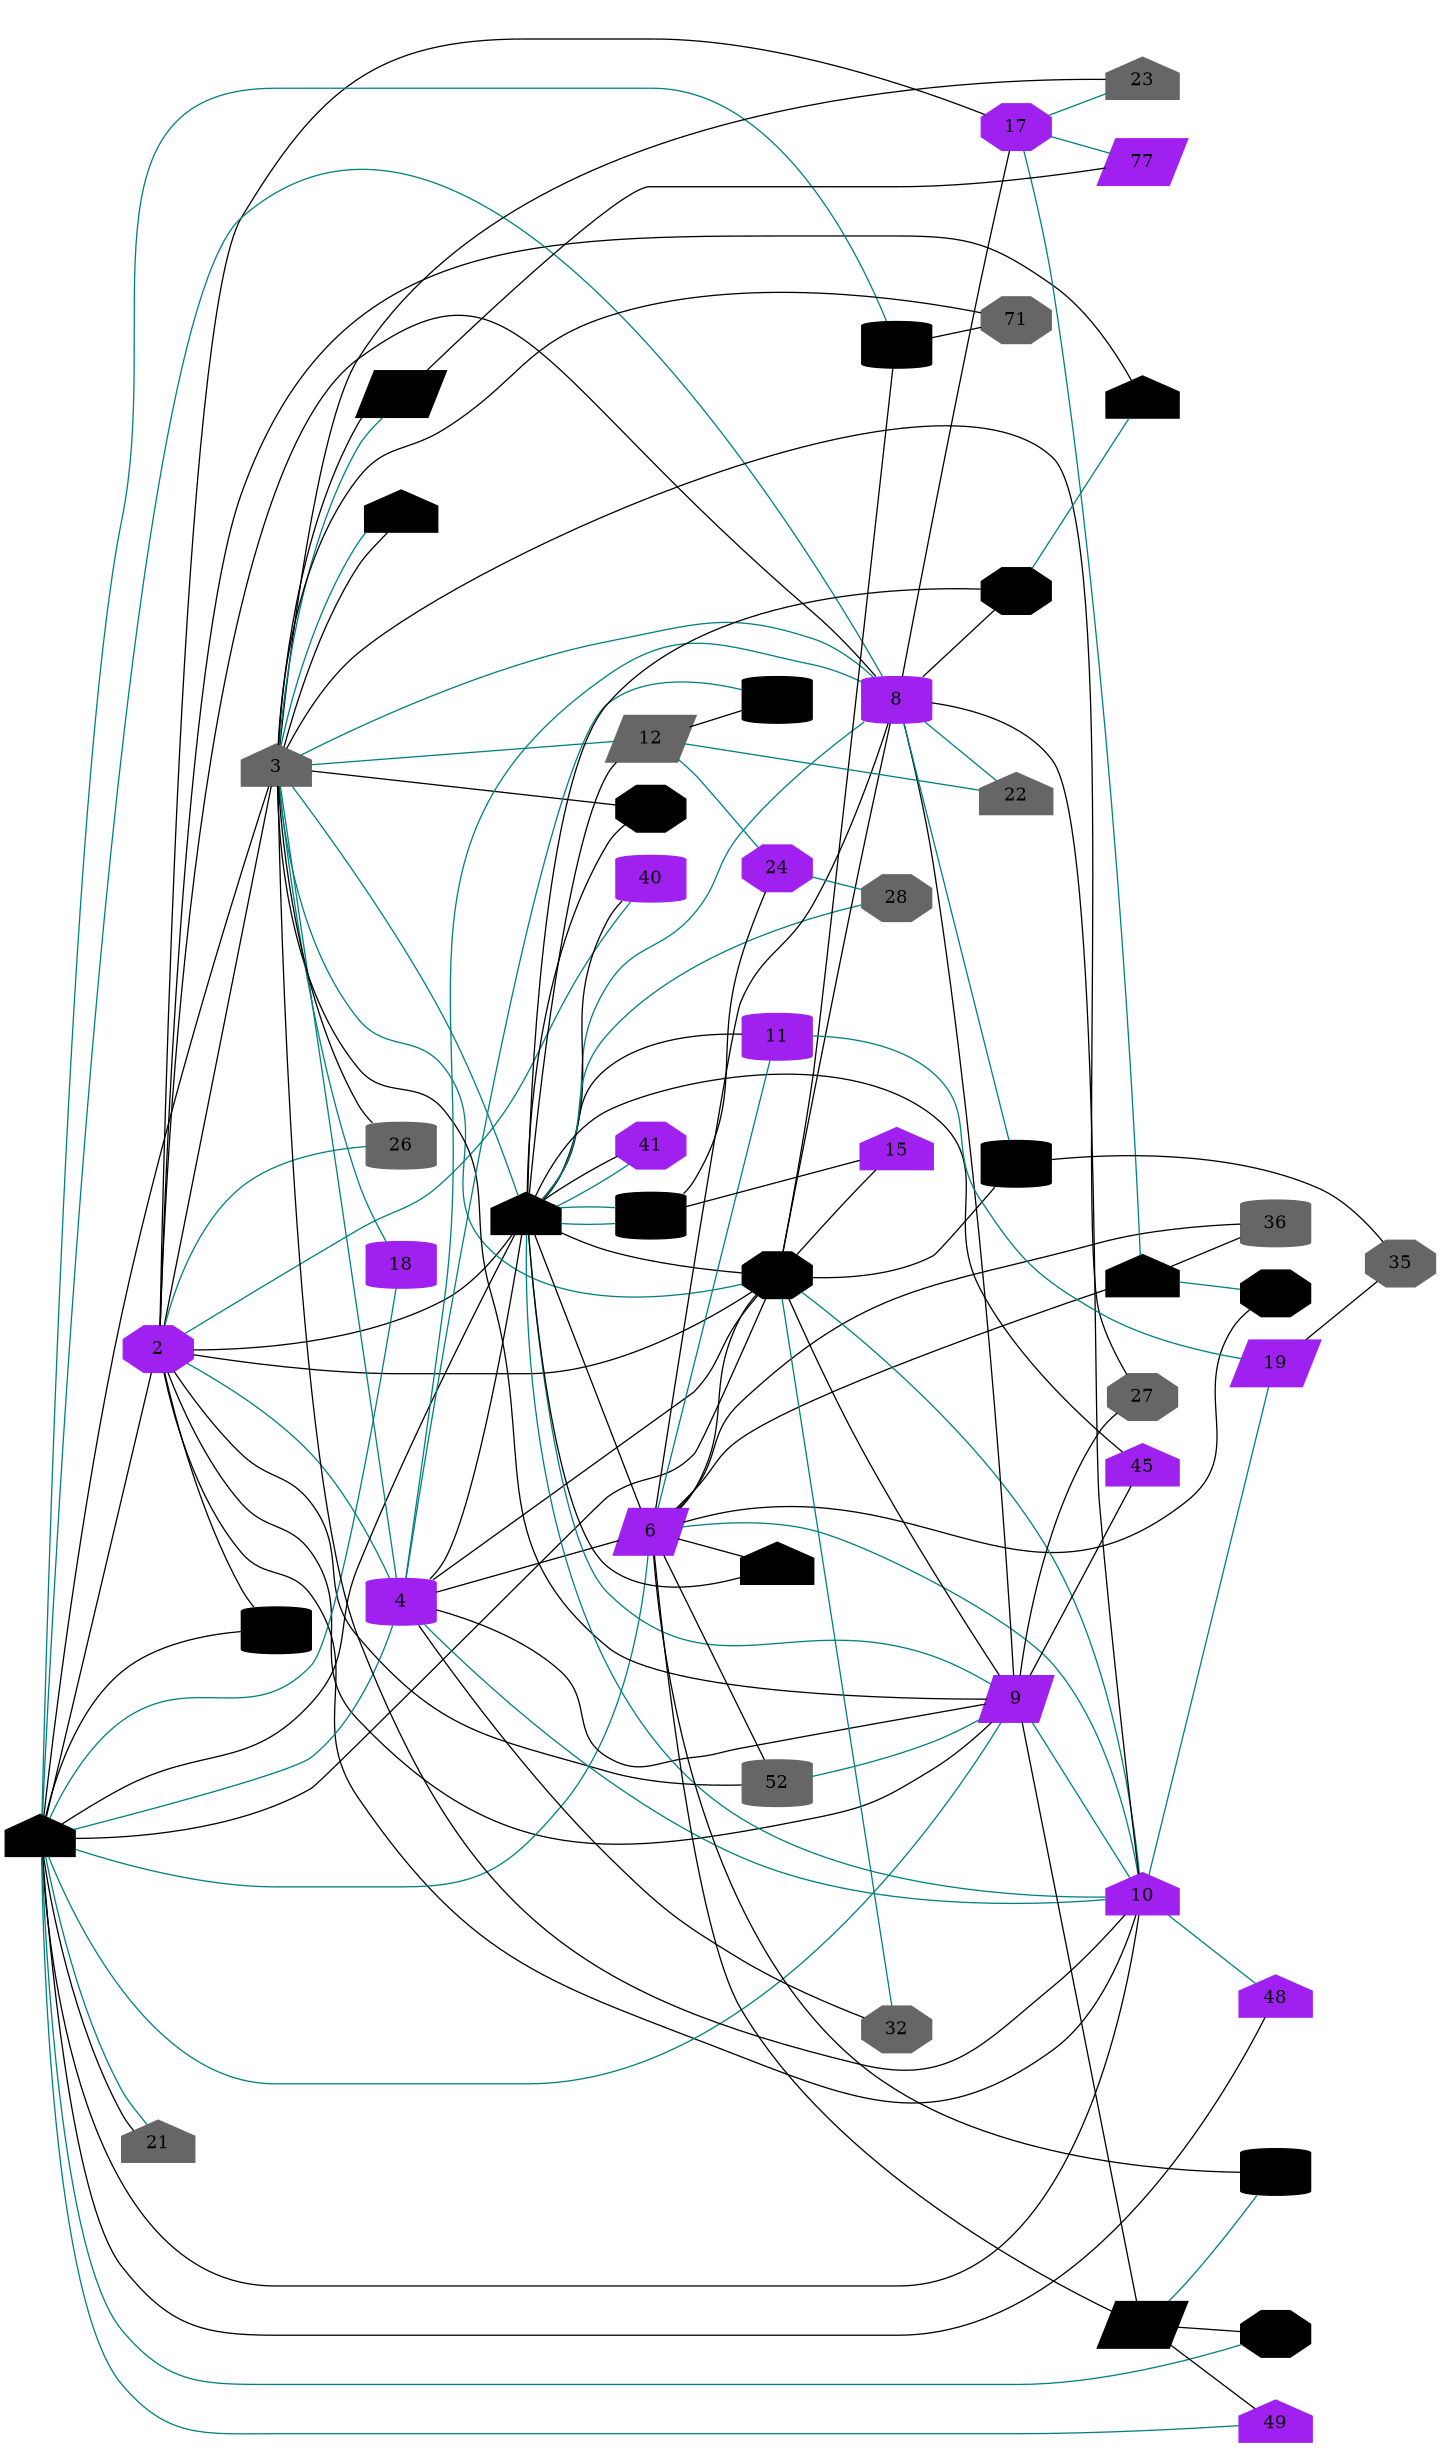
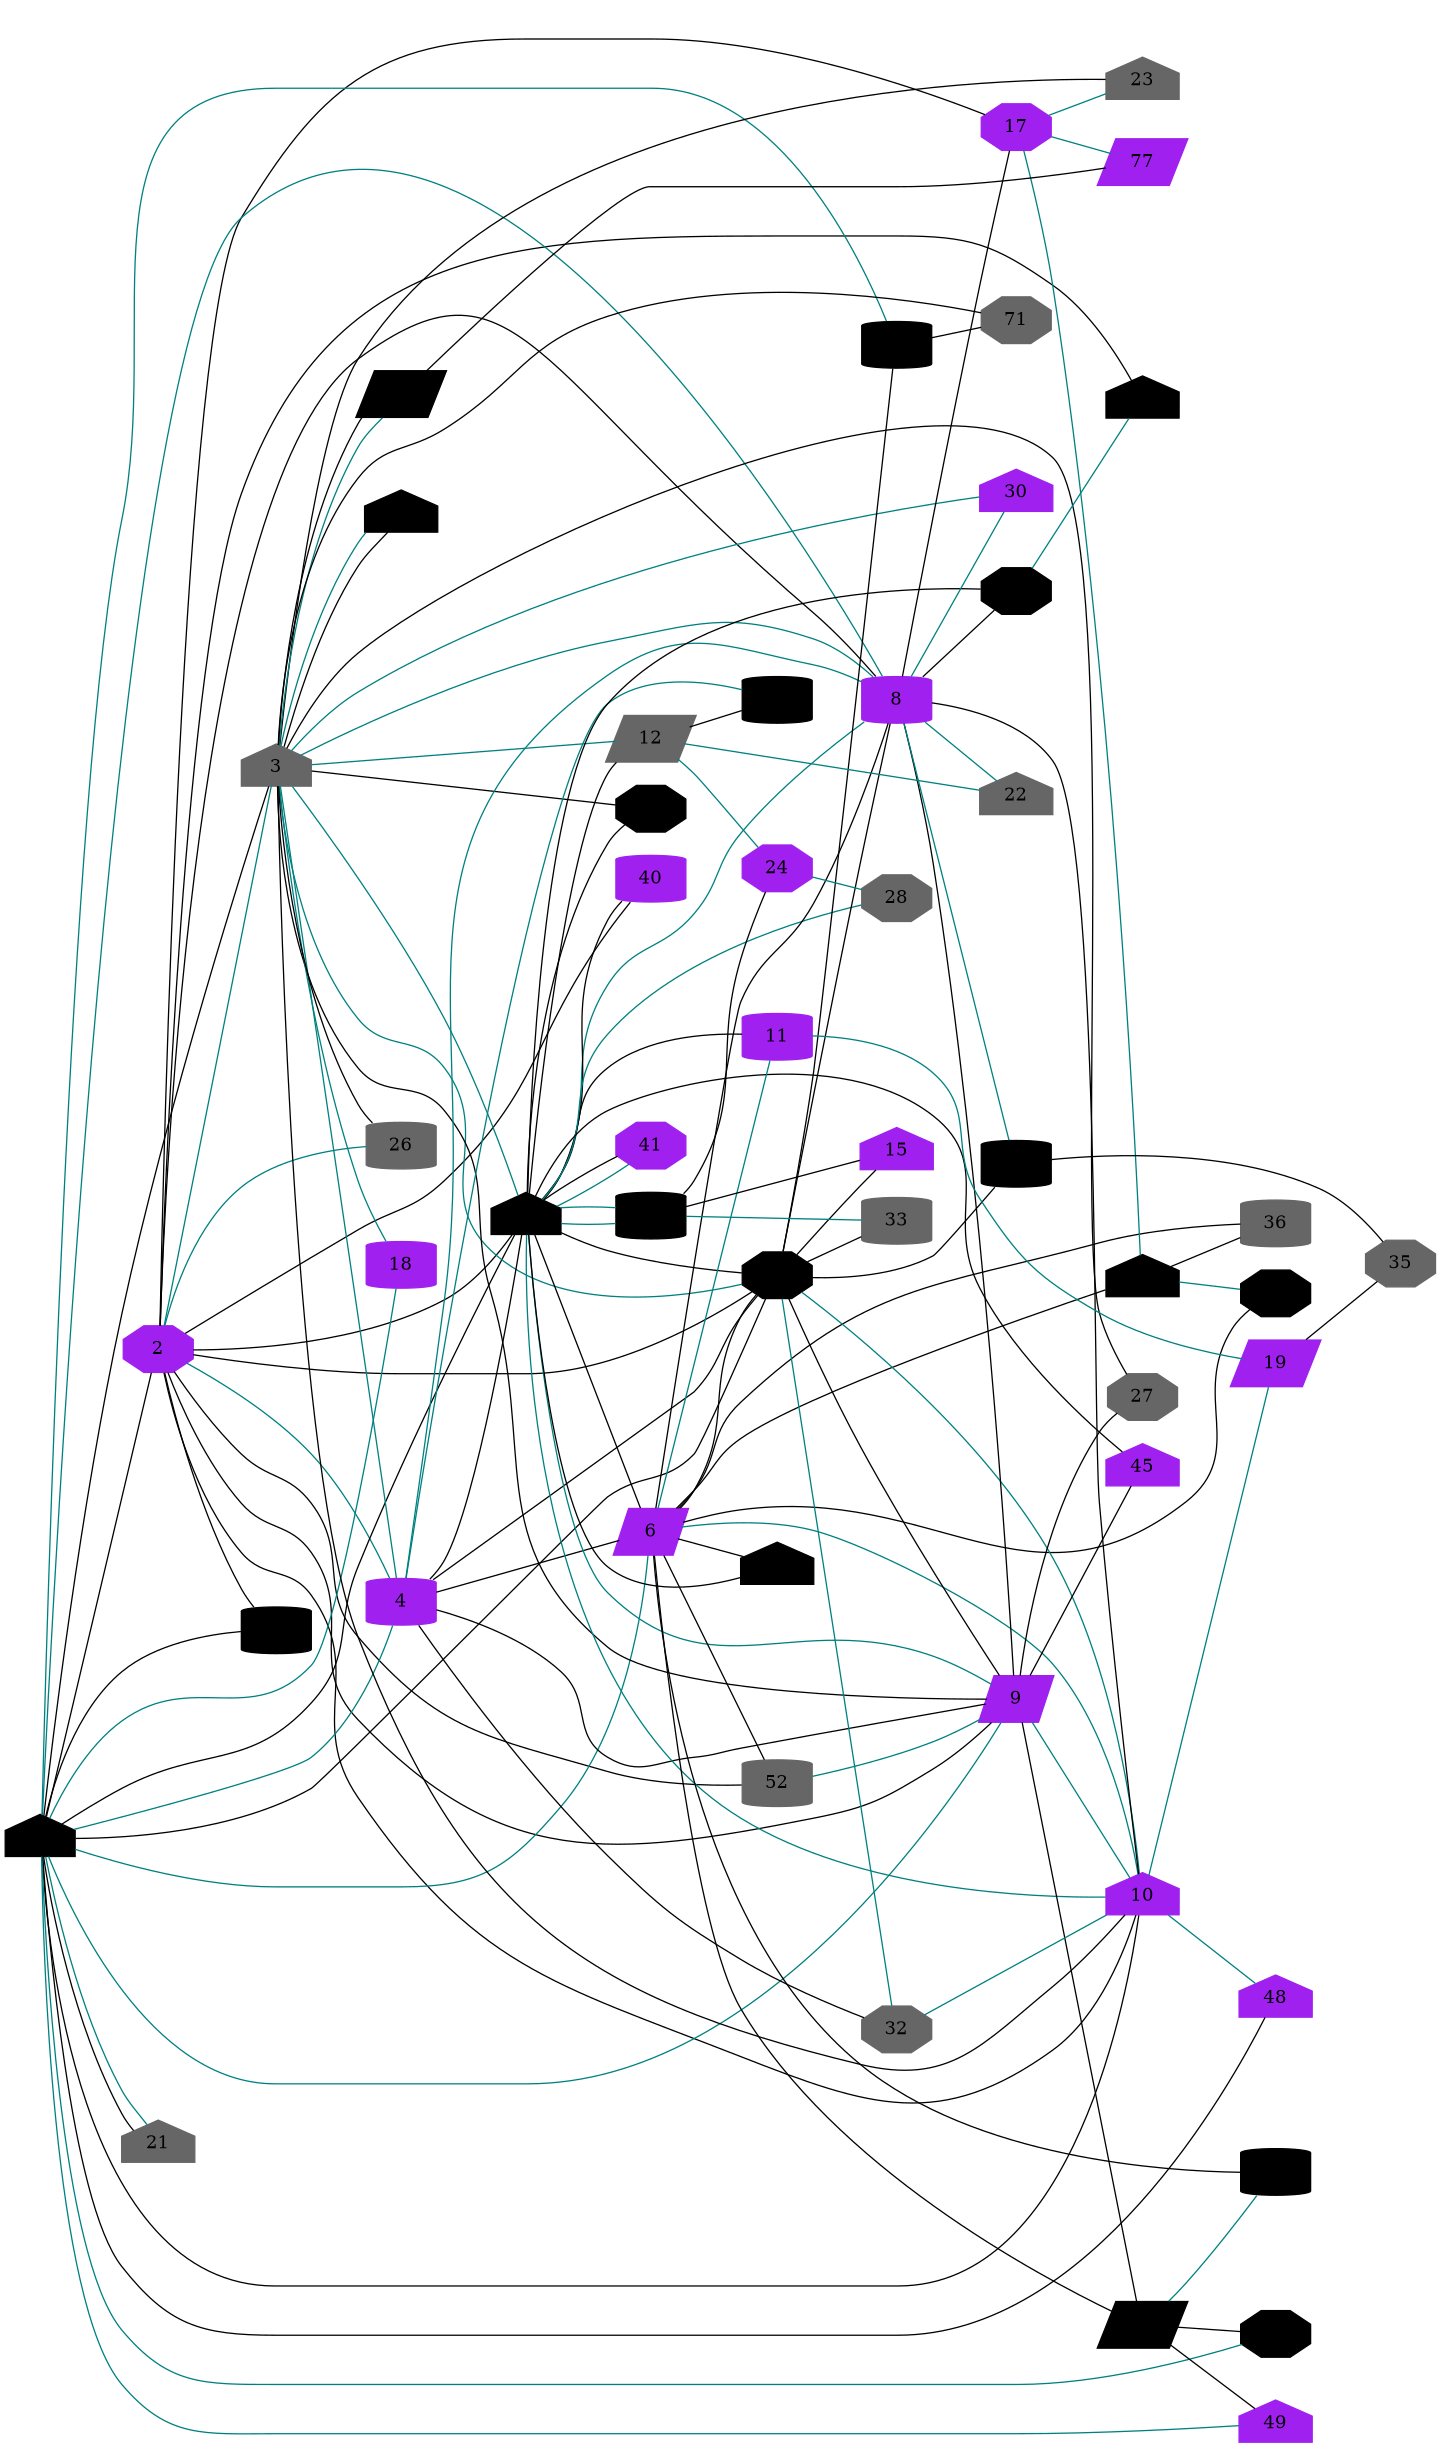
node "30": added
edge "3" -- "2": color black -> teal
edge "40" -- "2": color teal -> black
node "33": added
edge "4" -- "10": now "32" -- "10"
